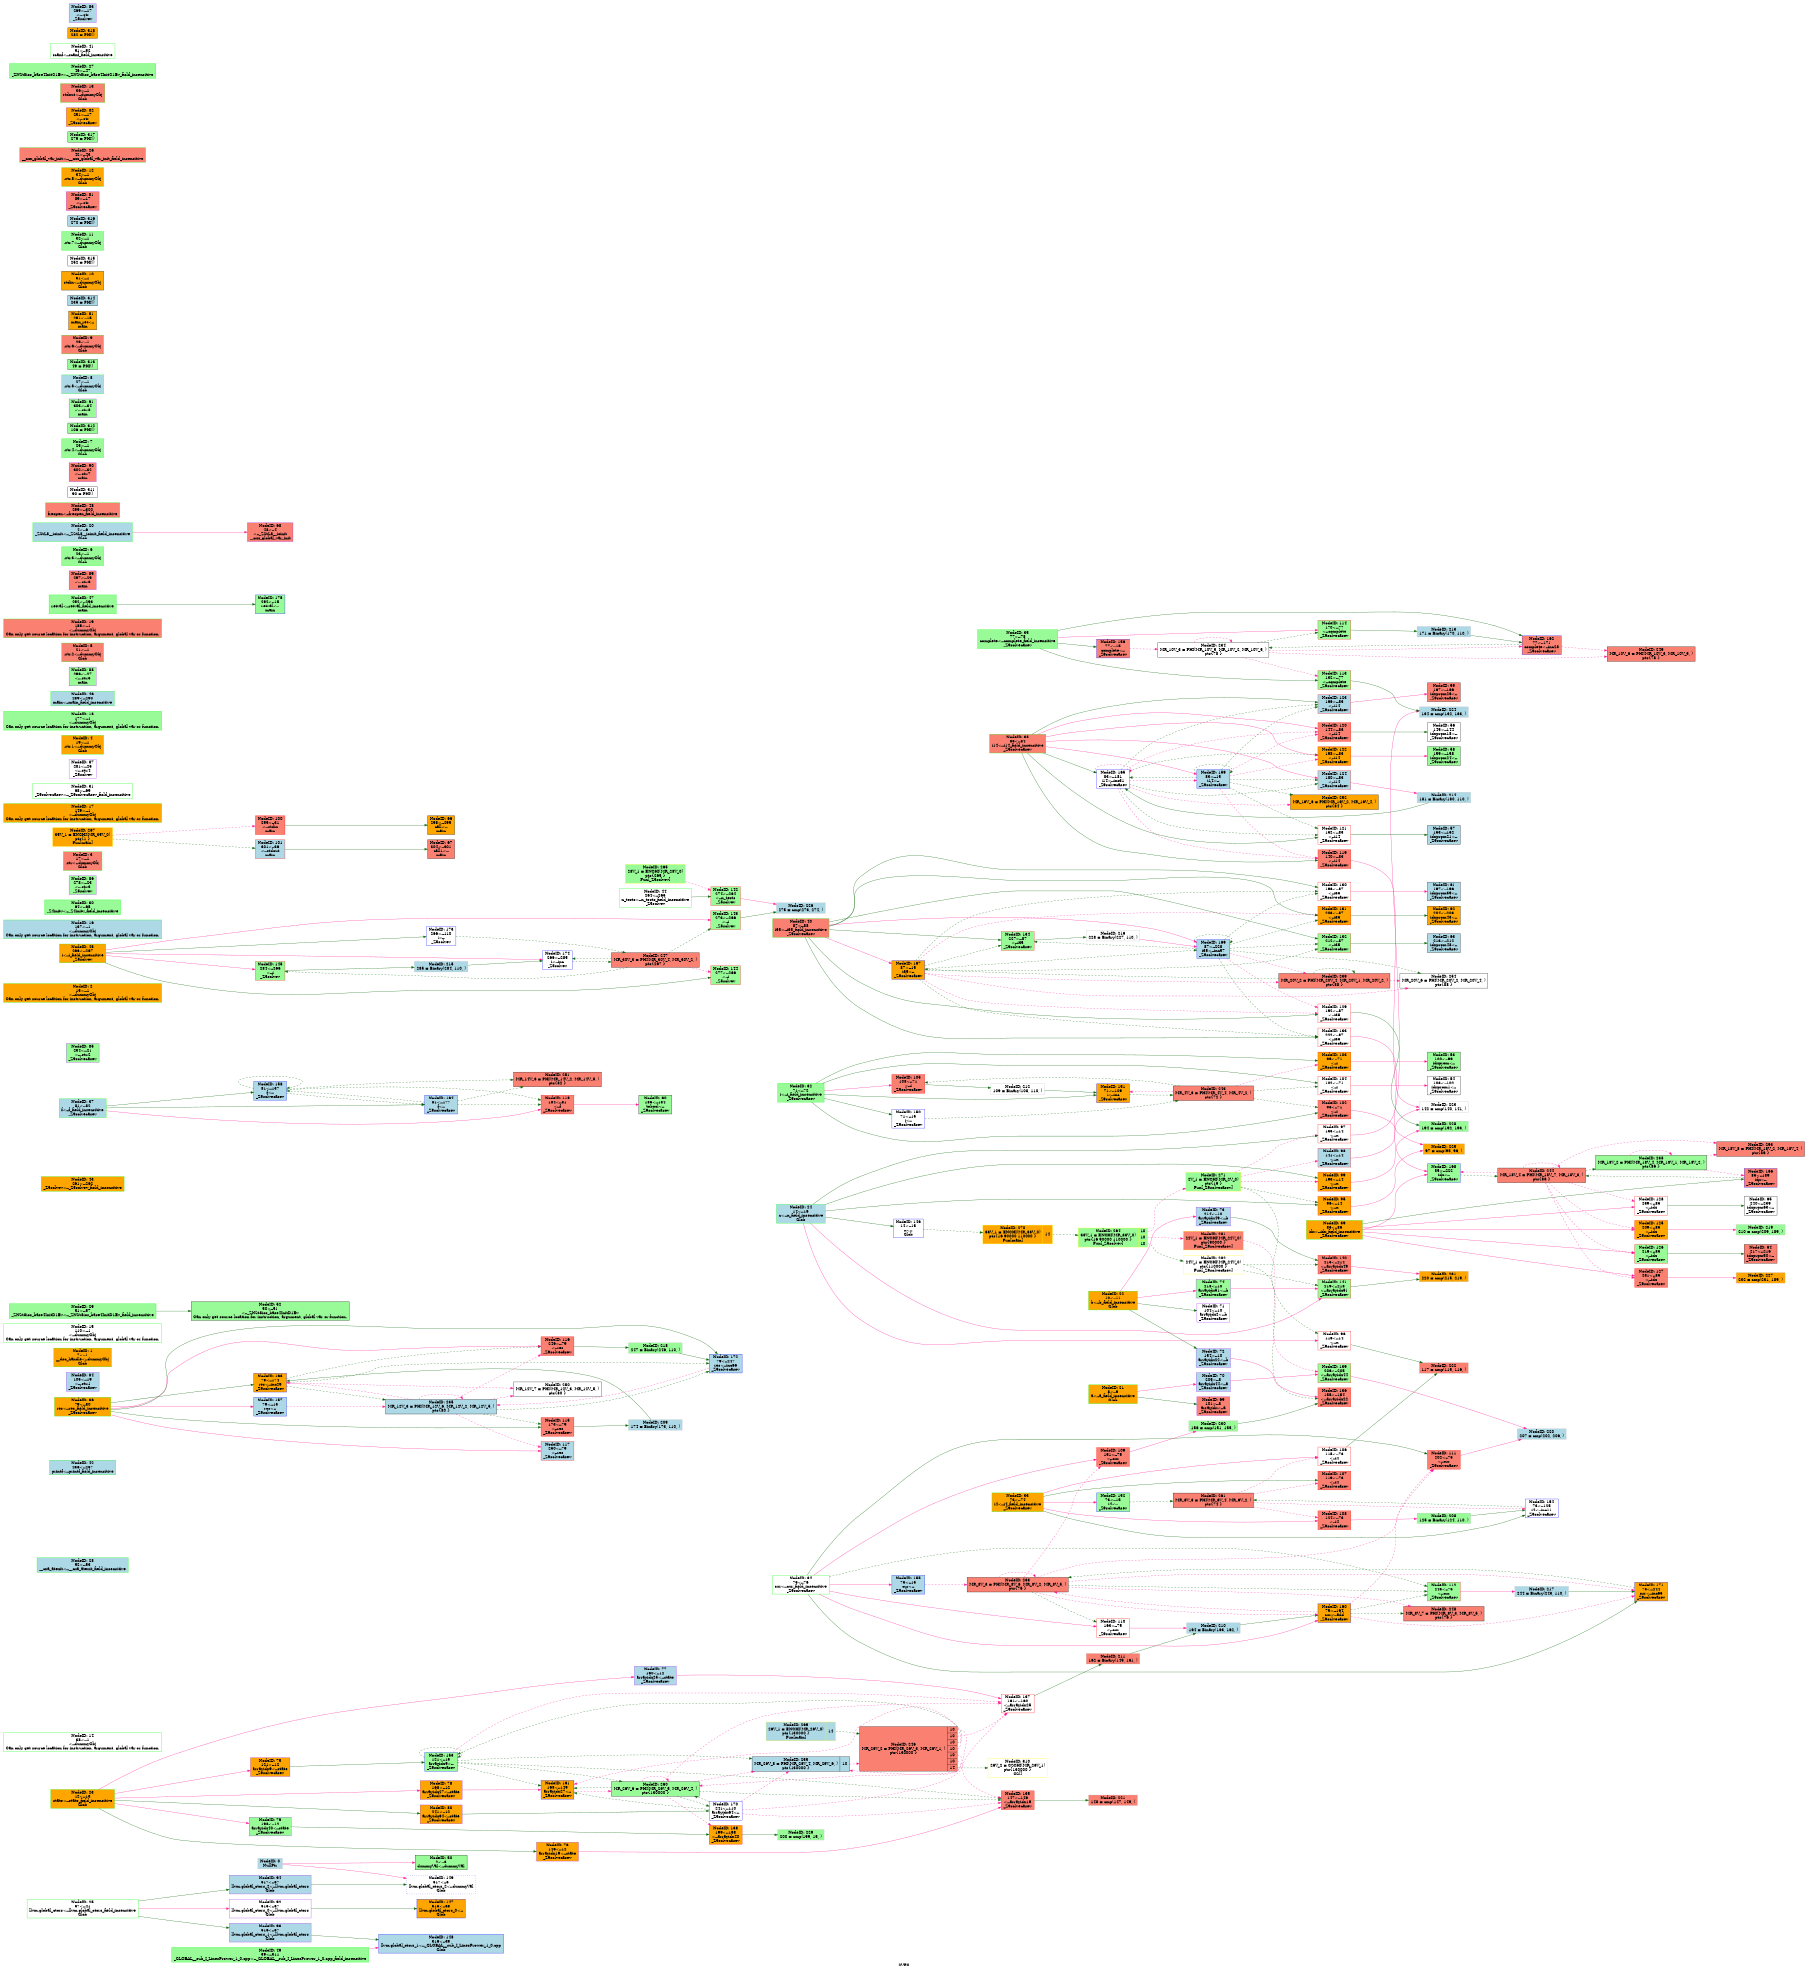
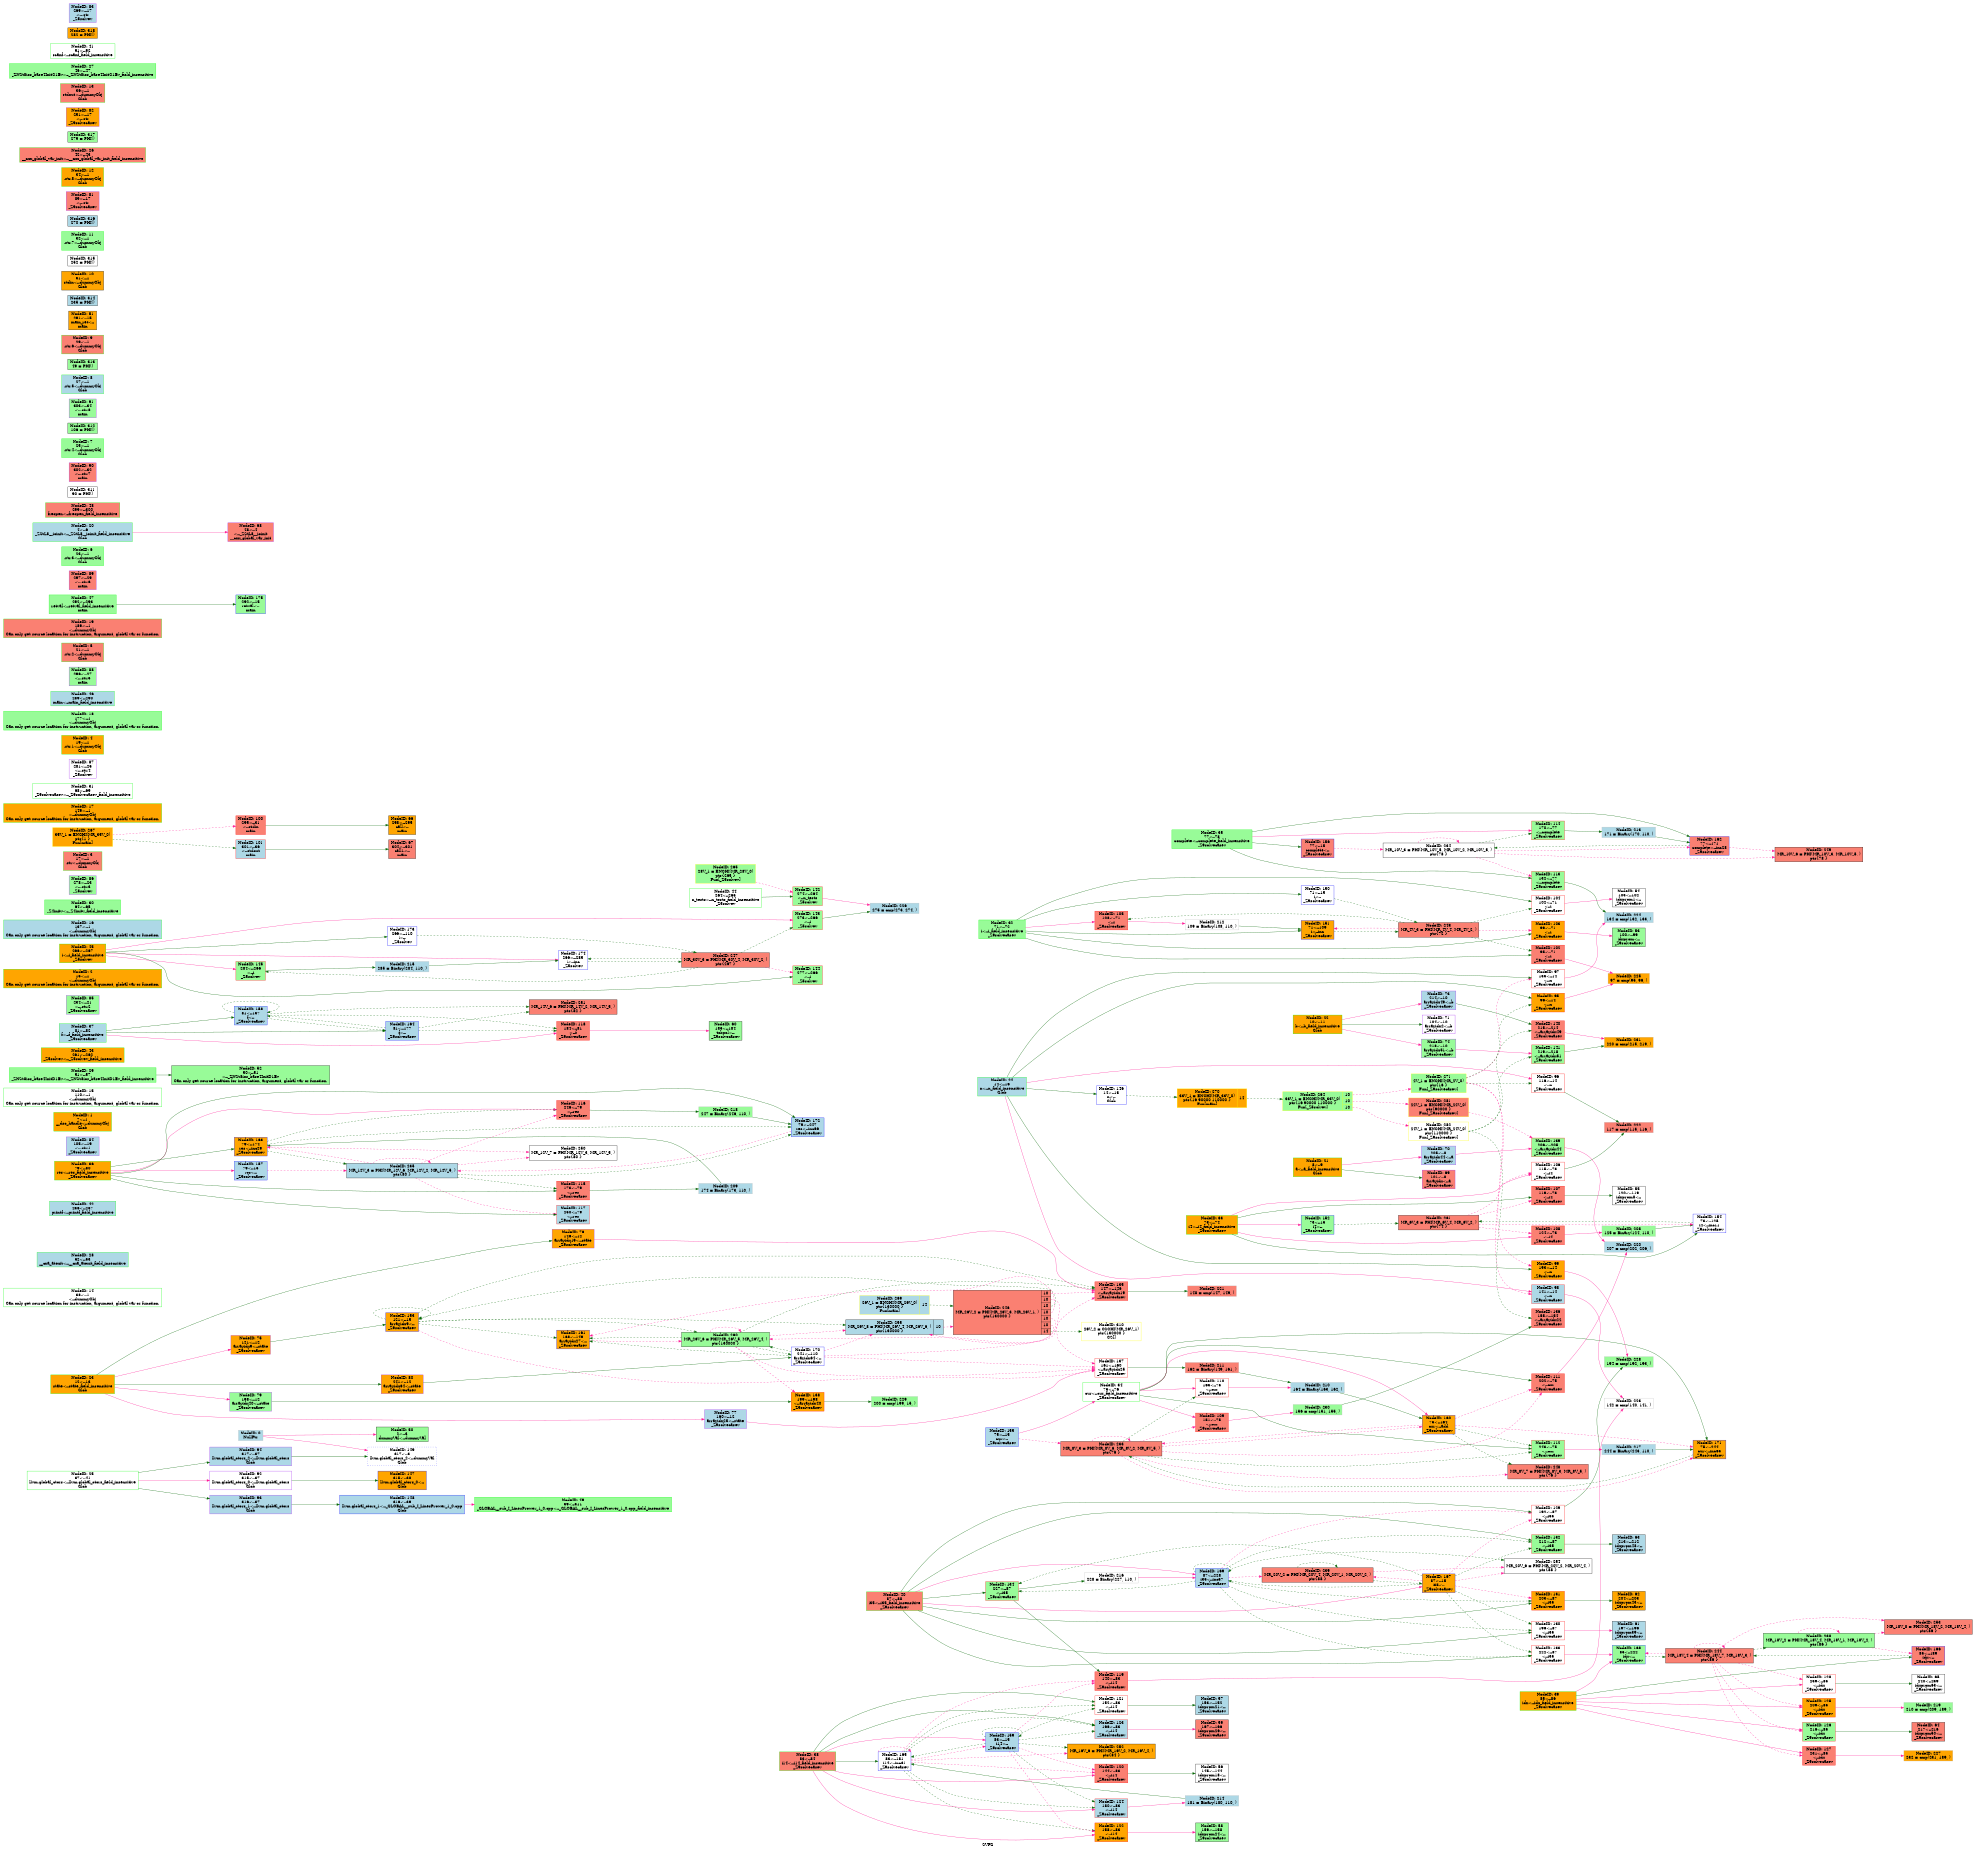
edge "NodeID: 38" -> "NodeID: 119": now "NodeID: 134" -> "NodeID: 119"
edge "NodeID: 105" -> "NodeID: 212": color darkgreen -> deeppink
node "NodeID: 55": added
edge "NodeID: 264" -> "NodeID: 282": color darkgreen -> deeppink
edge "NodeID: 24" -> "NodeID: 141": now "NodeID: 24" -> "NodeID: 98"
node "NodeID: 72": removed
edge "NodeID: 36" -> "NodeID: 117": color deeppink -> darkgreen
edge "NodeID: 34" -> "NodeID: 112": style dashed -> solid
edge "NodeID: 34" -> "NodeID: 155": reversed
node "NodeID: 153": fillcolor palegreen -> orange
node "NodeID: 78": removed
edge "NodeID: 49" -> "NodeID: 148": reversed
